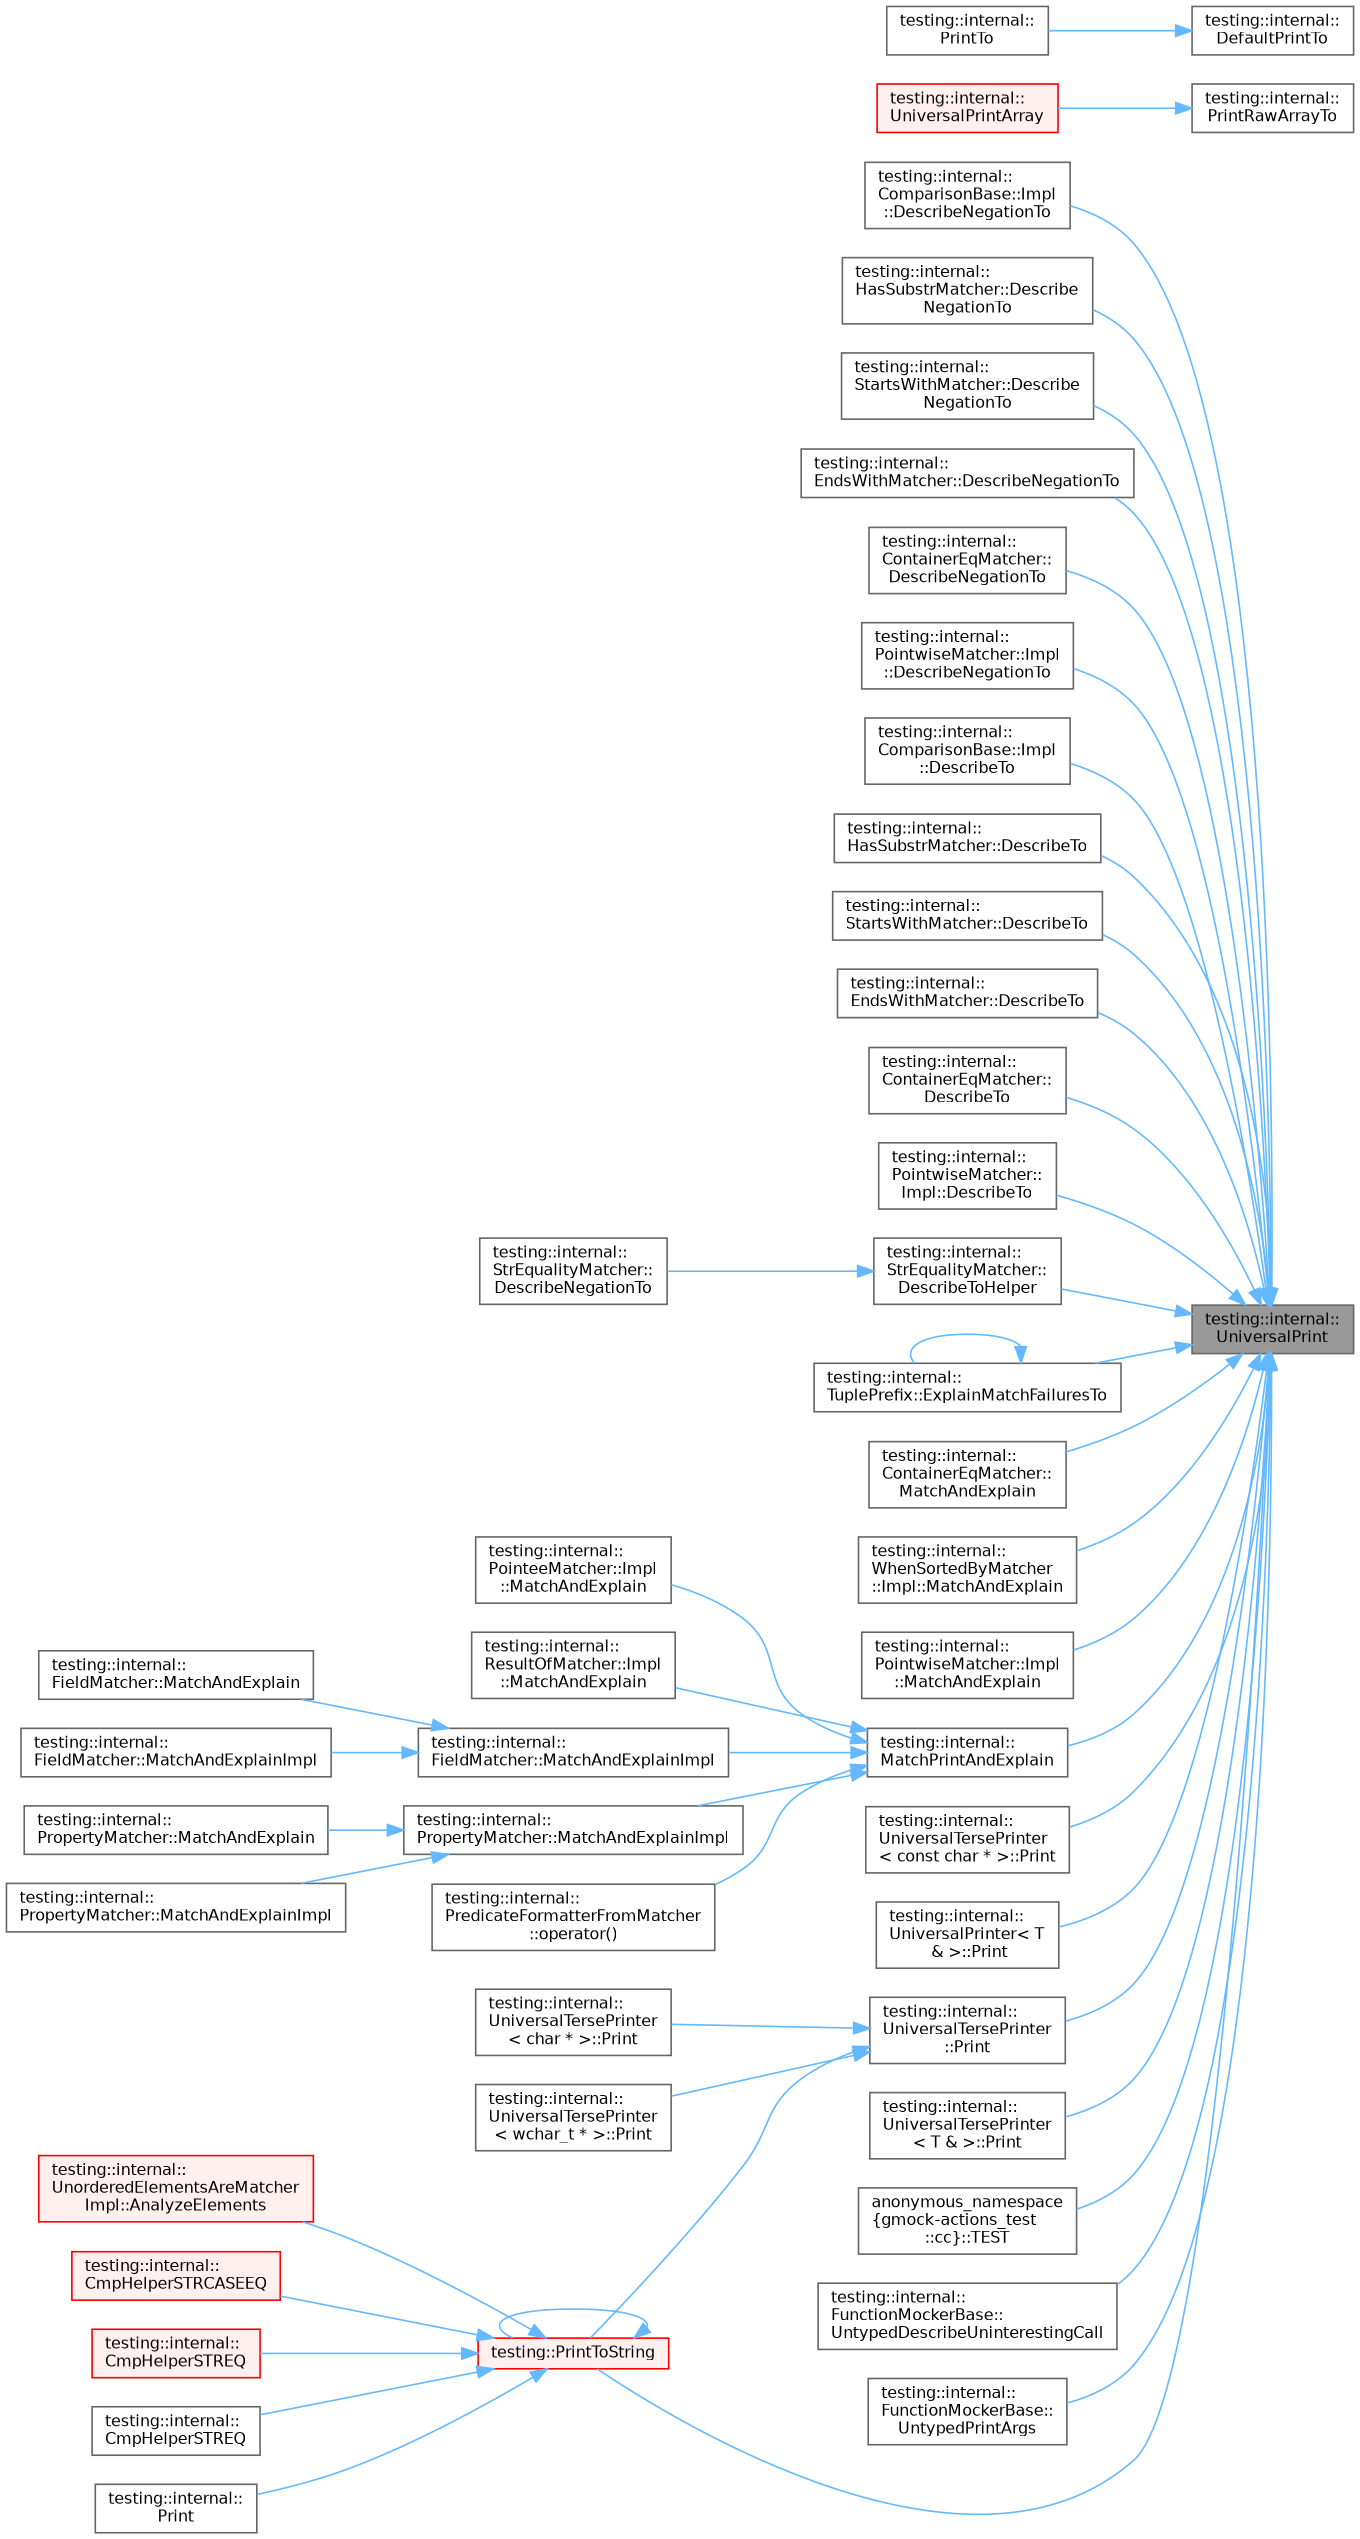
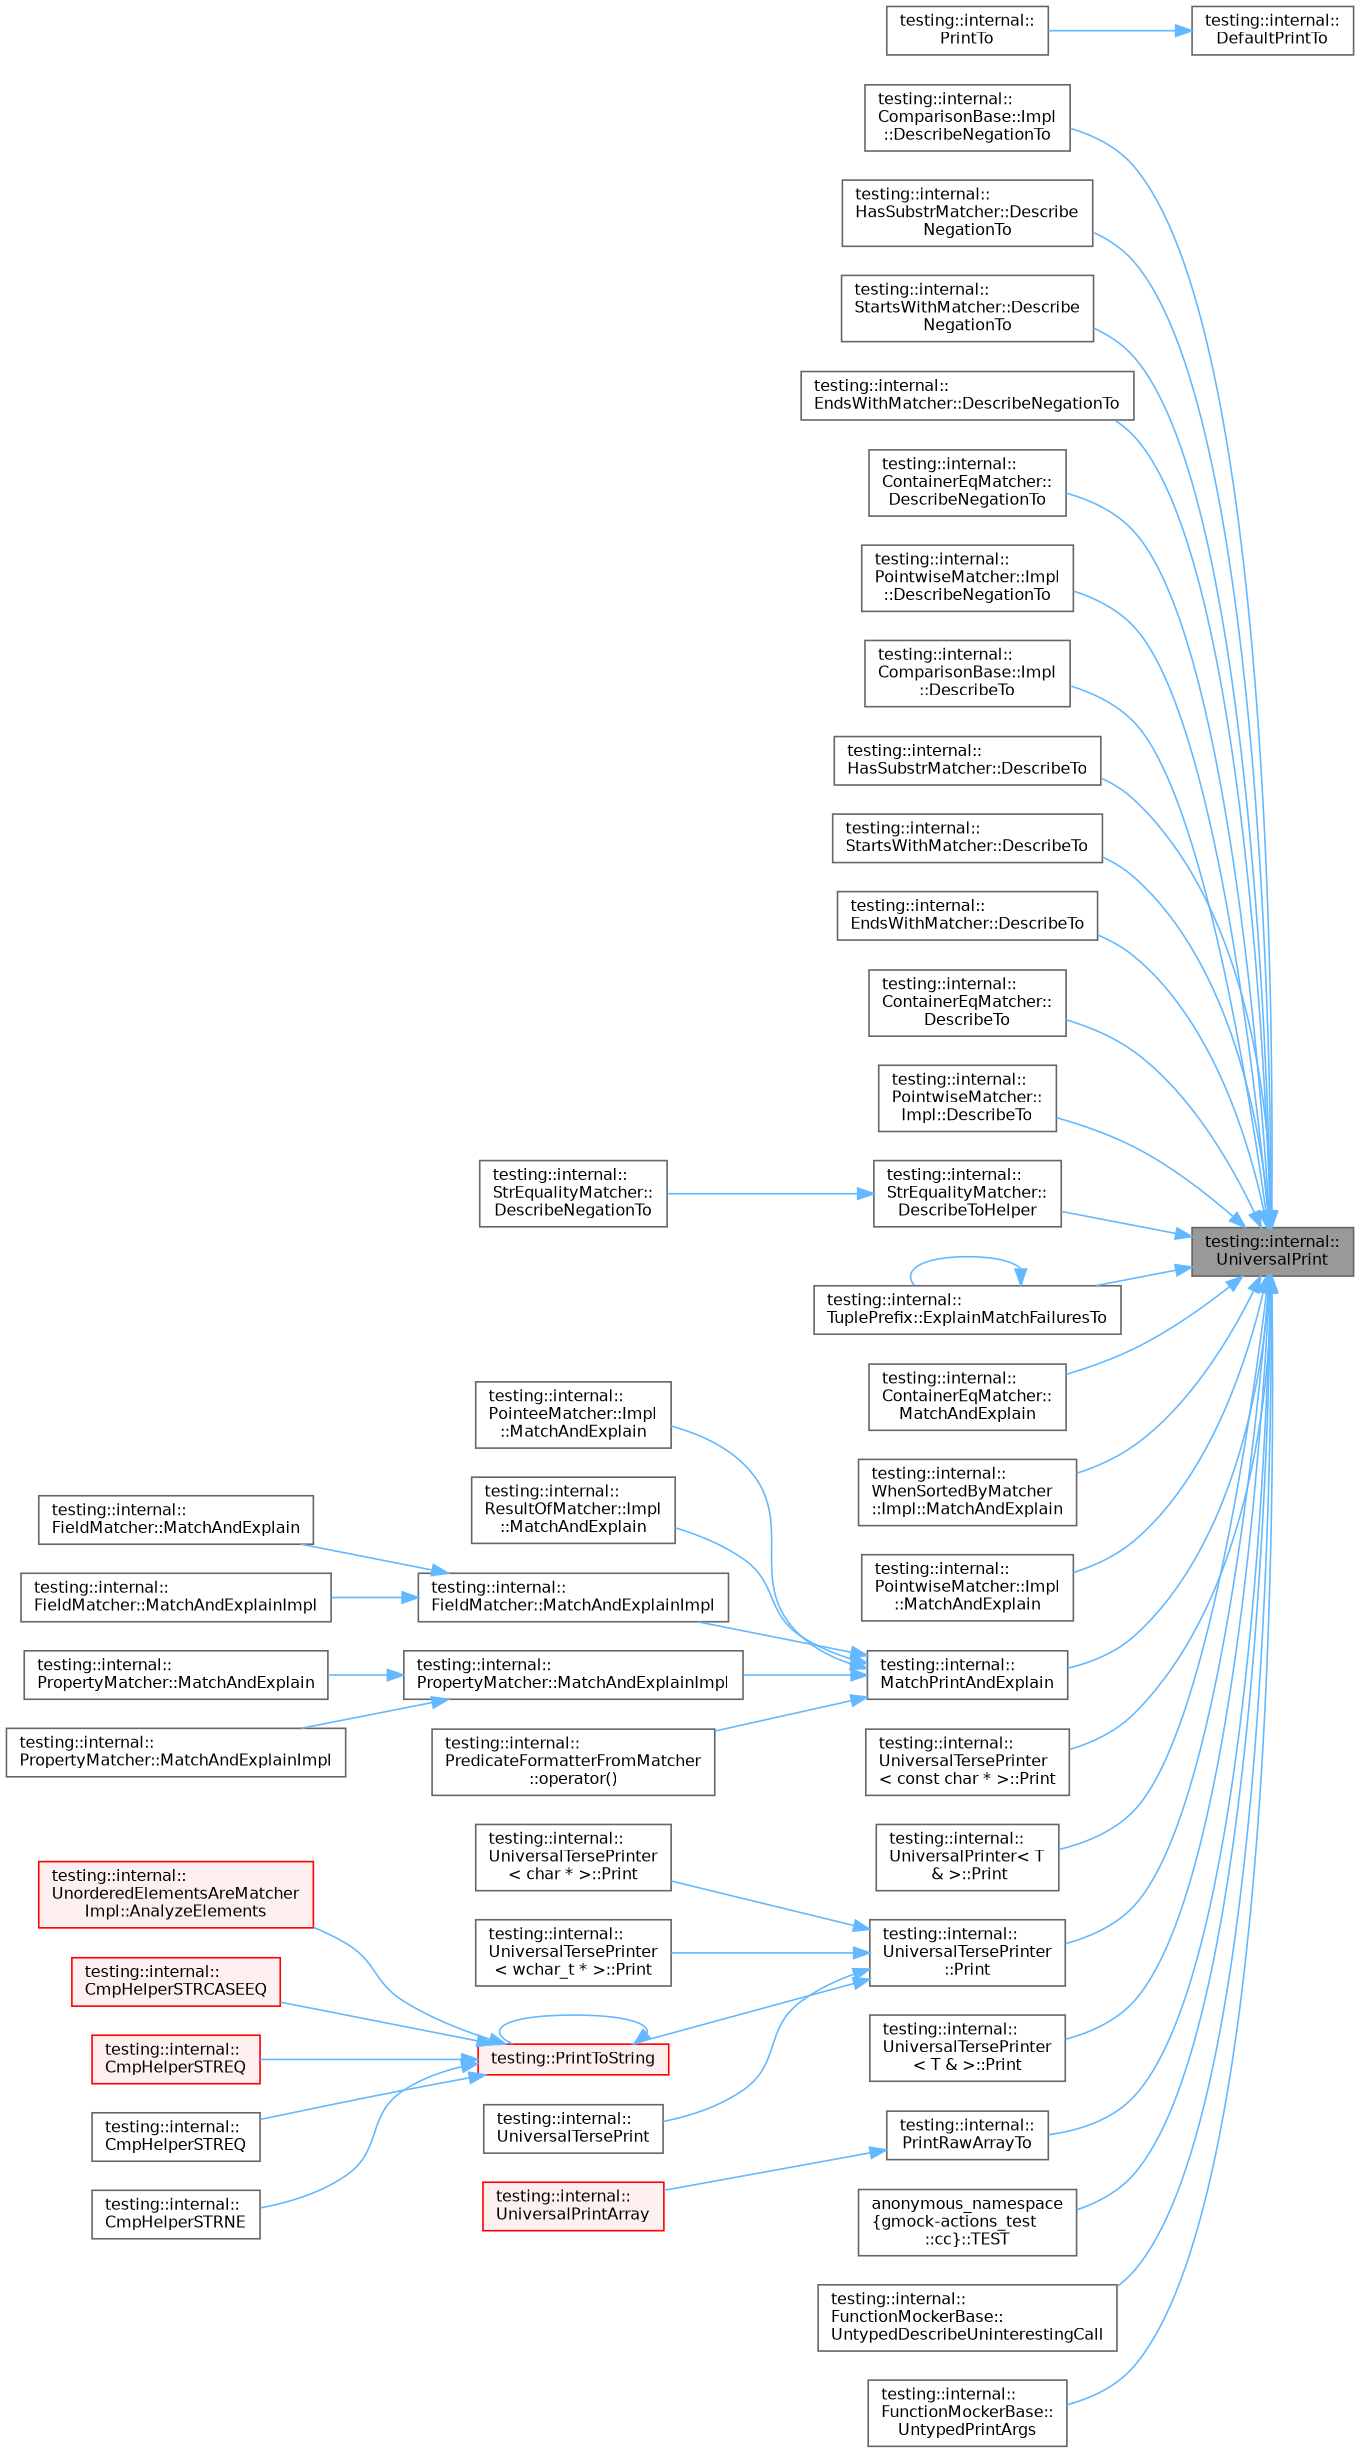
node "testing::internal:: UniversalTersePrint": added
edge "testing::PrintToString" -> "testing::internal:: UniversalPrint": now "testing::internal:: PrintRawArrayTo" -> "testing::internal:: UniversalPrint"
node "testing::internal:: Print": label "testing::internal:: Print" -> "testing::internal:: CmpHelperSTRNE"
